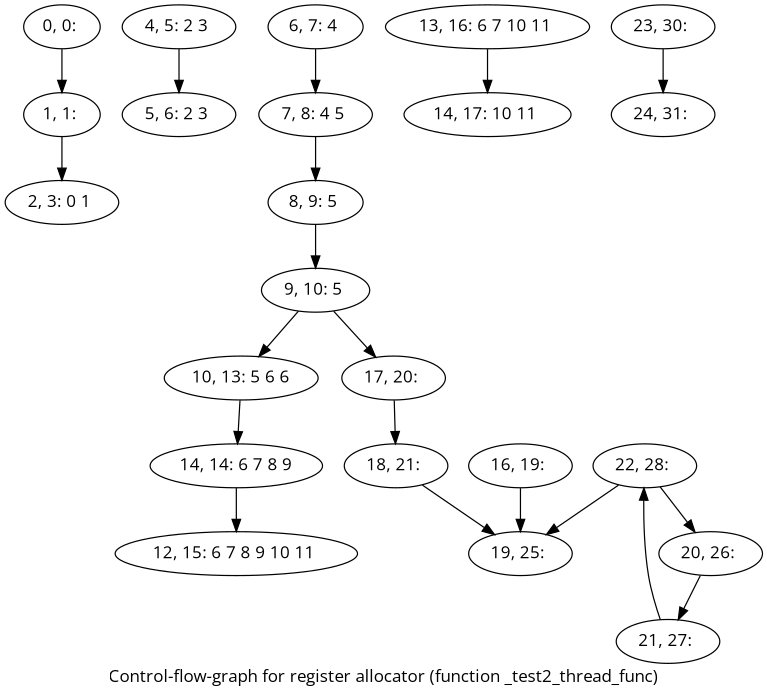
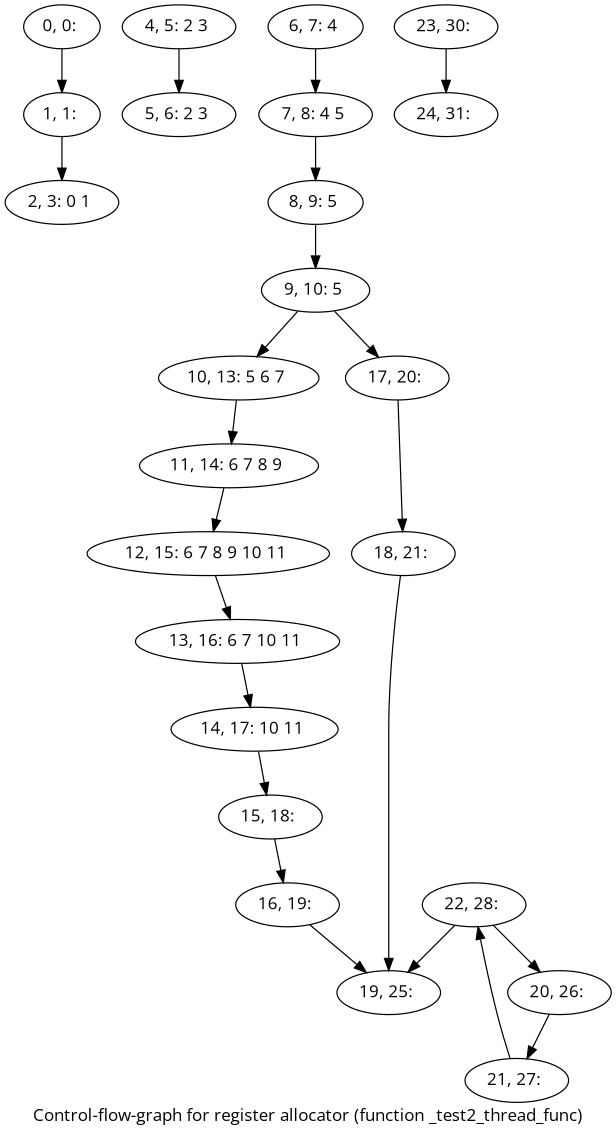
node "10, 13: 5 6 6": label "10, 13: 5 6 6" -> "10, 13: 5 6 7"
node "14, 14: 6 7 8 9": label "14, 14: 6 7 8 9" -> "11, 14: 6 7 8 9"
edge "12, 15: 6 7 8 9 10 11" -> "13, 16: 6 7 10 11": added
node "15, 18:": added
